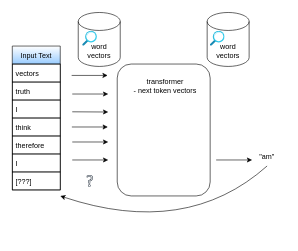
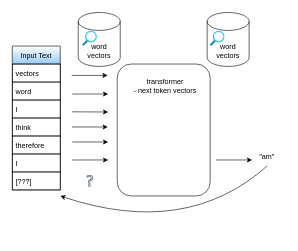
node "truth": label "truth" -> "word"
